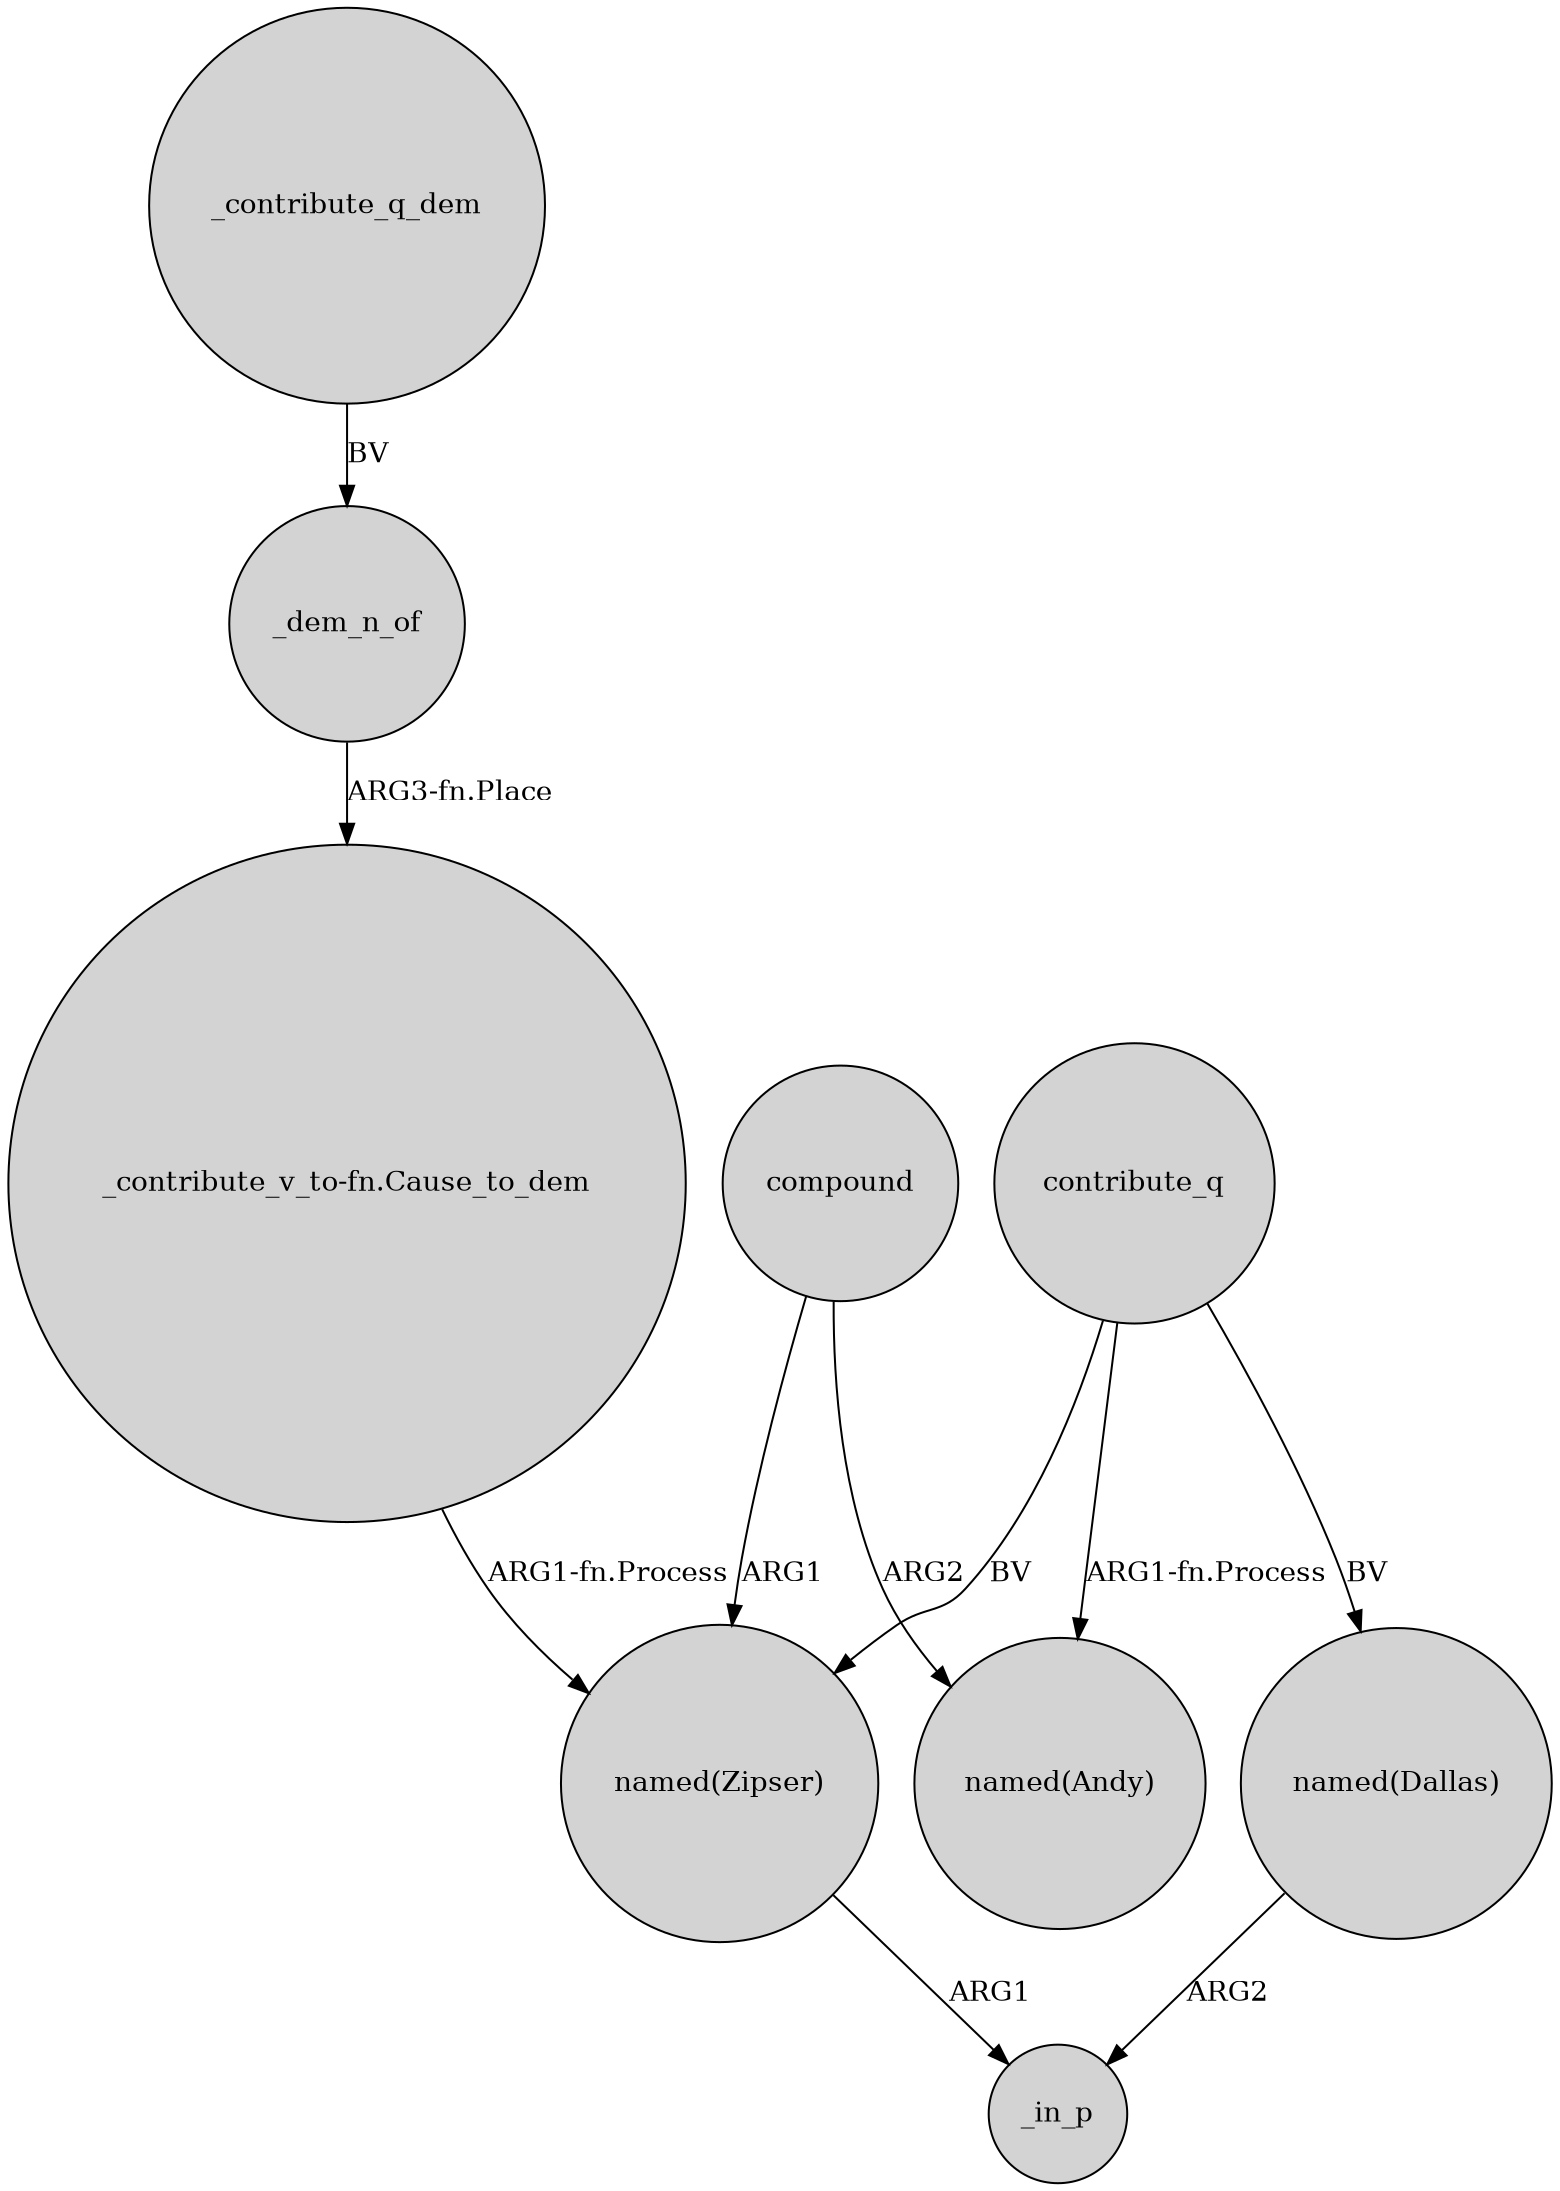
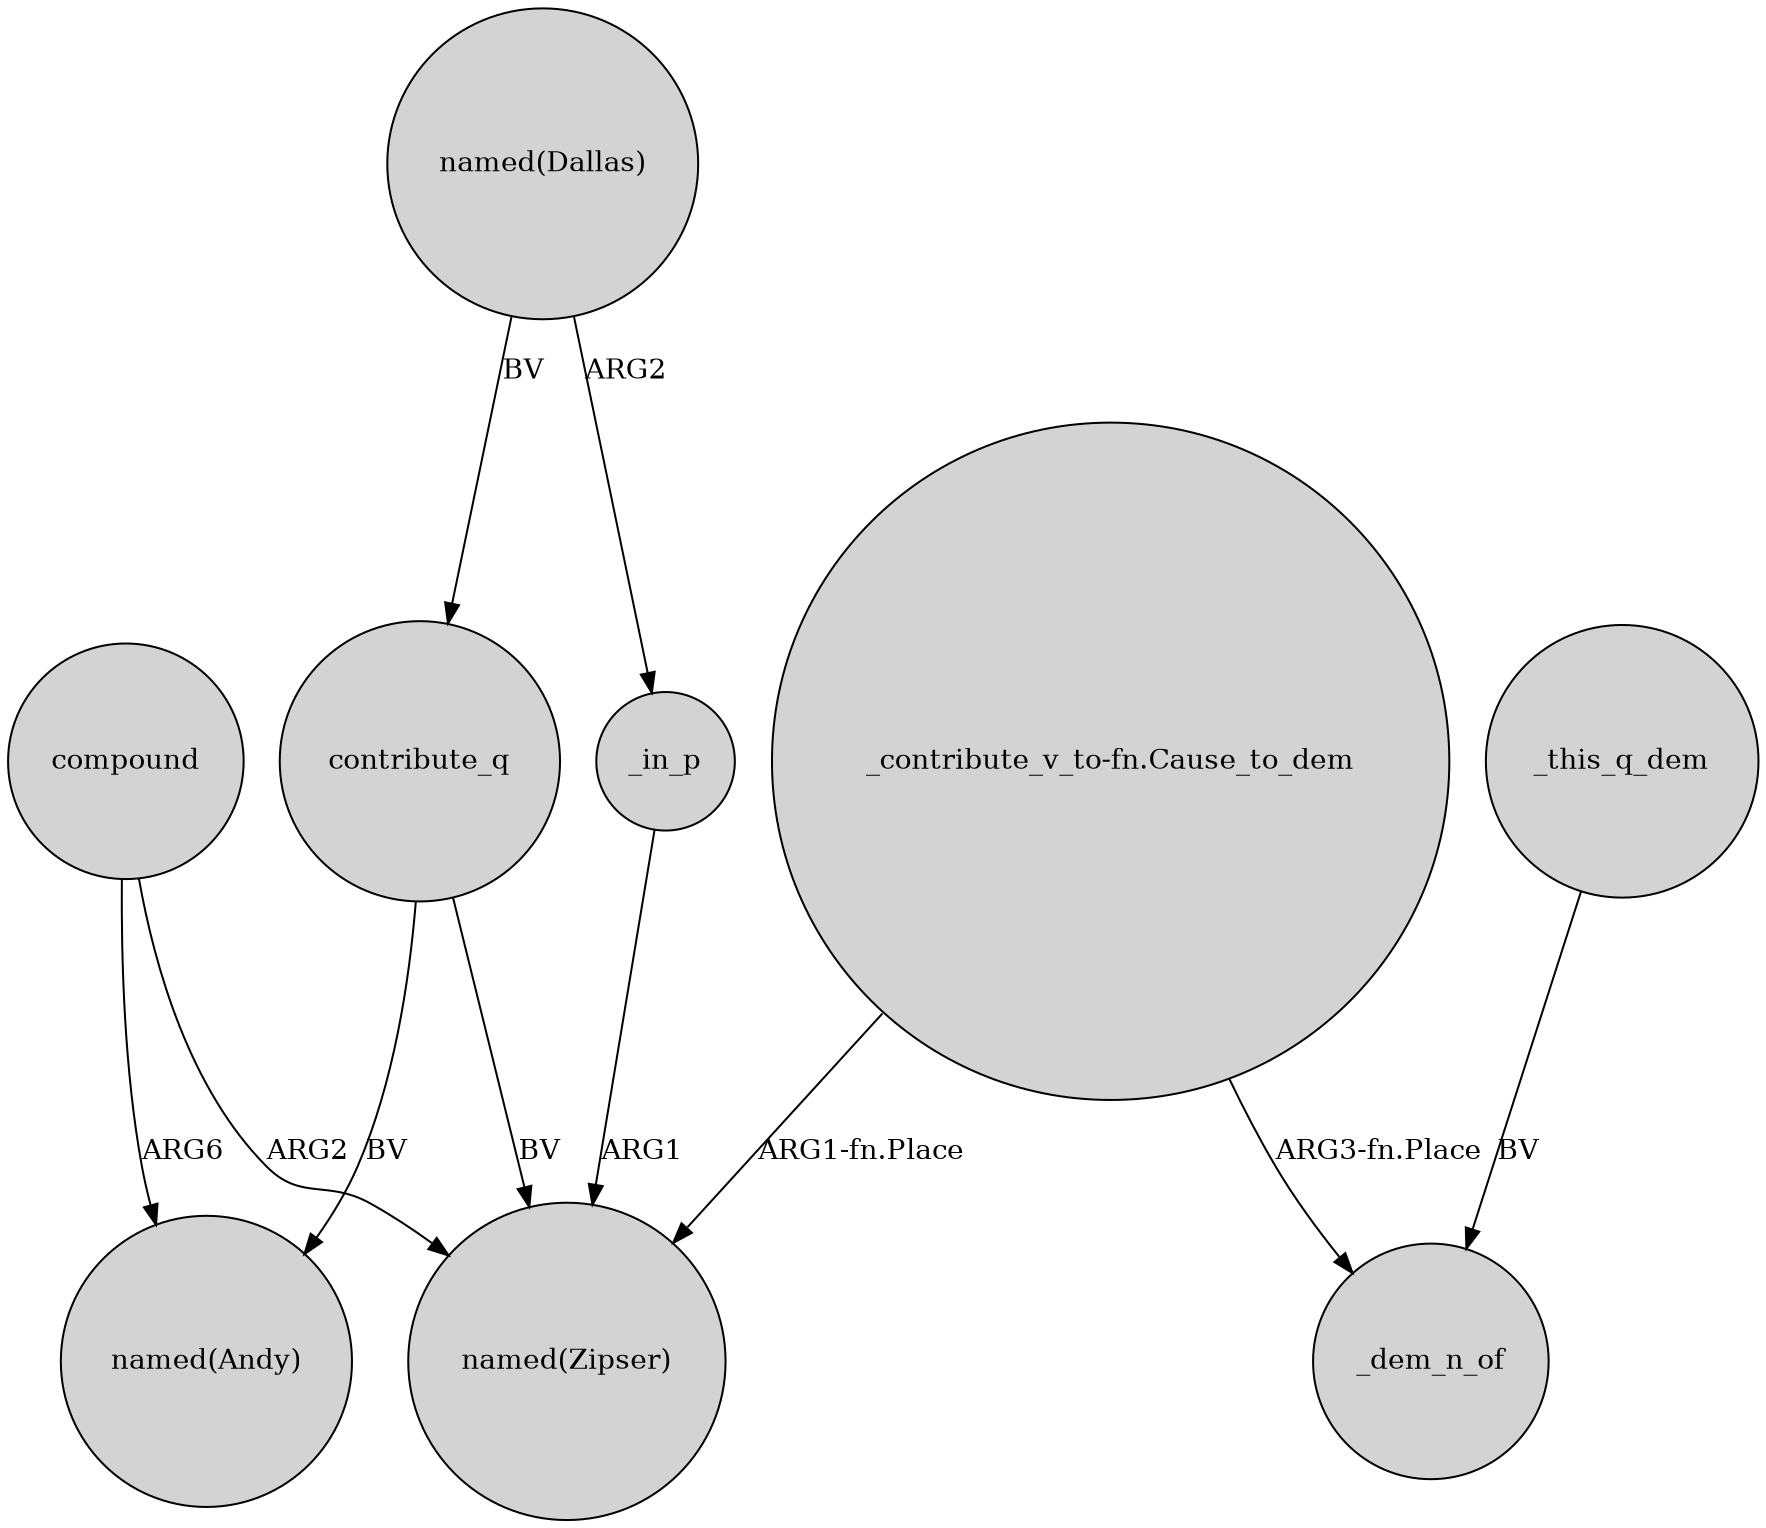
node "_contribute_q_dem": label "_contribute_q_dem" -> "_this_q_dem"
edge "_dem_n_of" -> "_contribute_v_to-fn.Cause_to_dem": reversed
edge "contribute_q" -> "named(Dallas)": reversed
edge "_contribute_v_to-fn.Cause_to_dem" -> "named(Zipser)": label "ARG1-fn.Process" -> "ARG1-fn.Place"
edge "compound" -> "named(Zipser)": label "ARG1" -> "ARG2"
edge "compound" -> "named(Andy)": label "ARG2" -> "ARG6"
edge "contribute_q" -> "named(Andy)": label "ARG1-fn.Process" -> "BV"
edge "named(Zipser)" -> "_in_p": reversed
